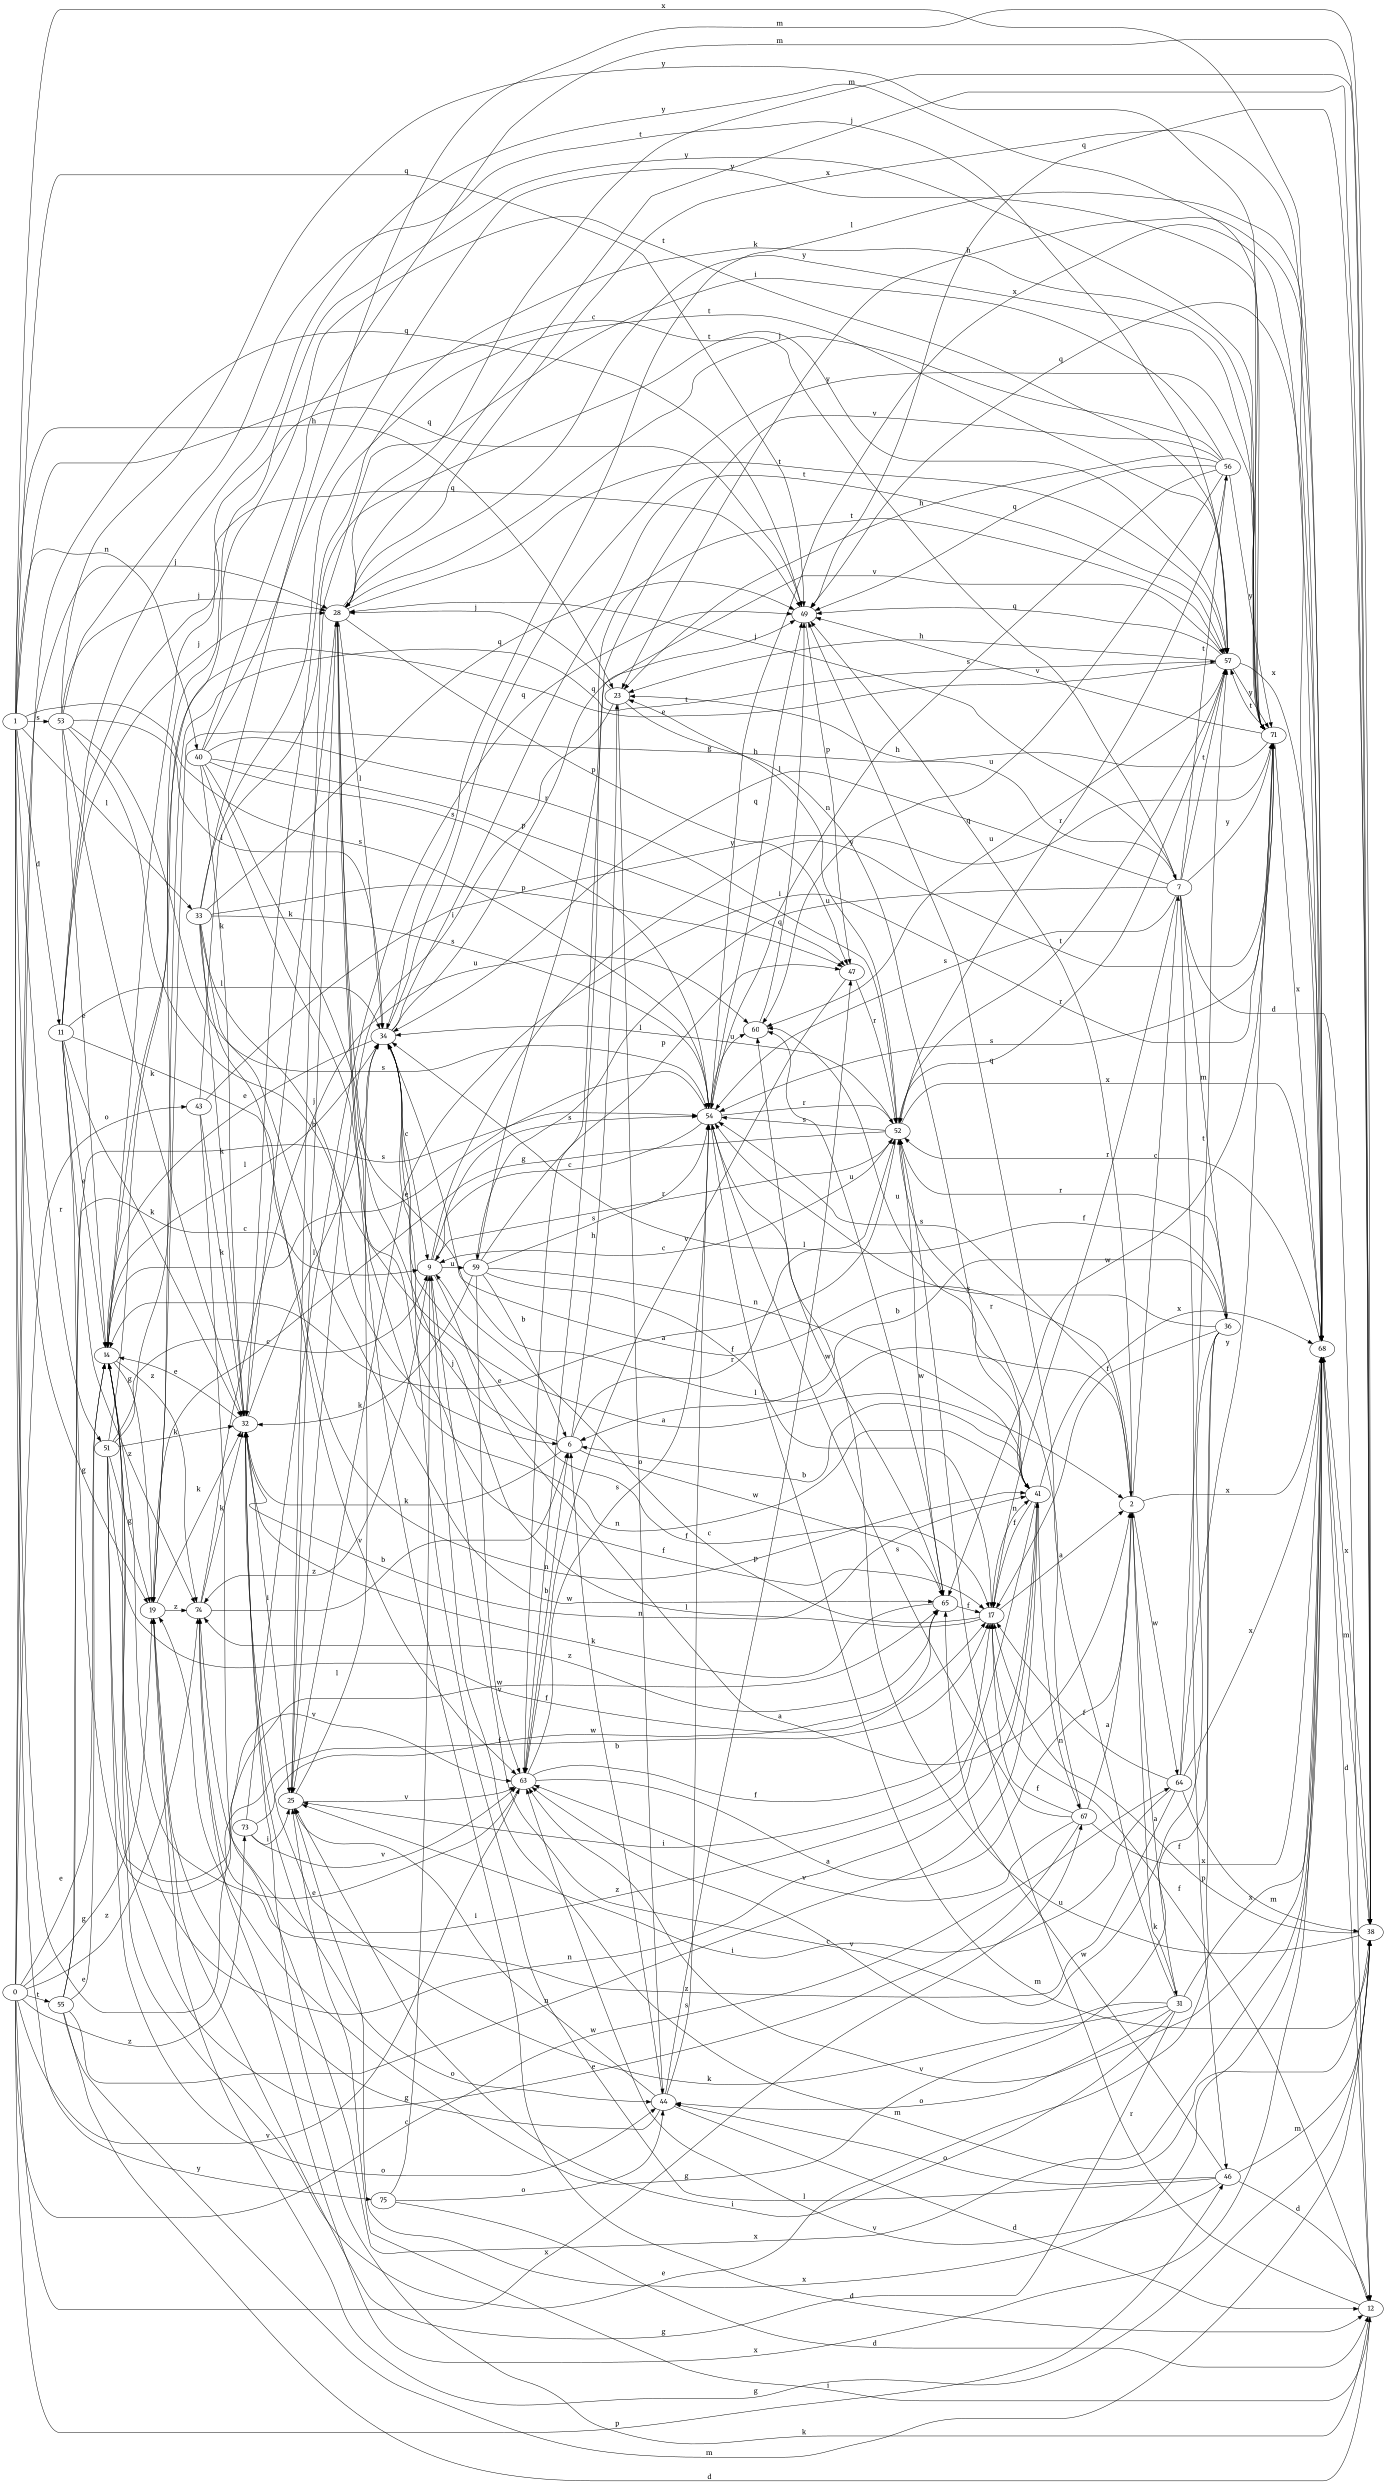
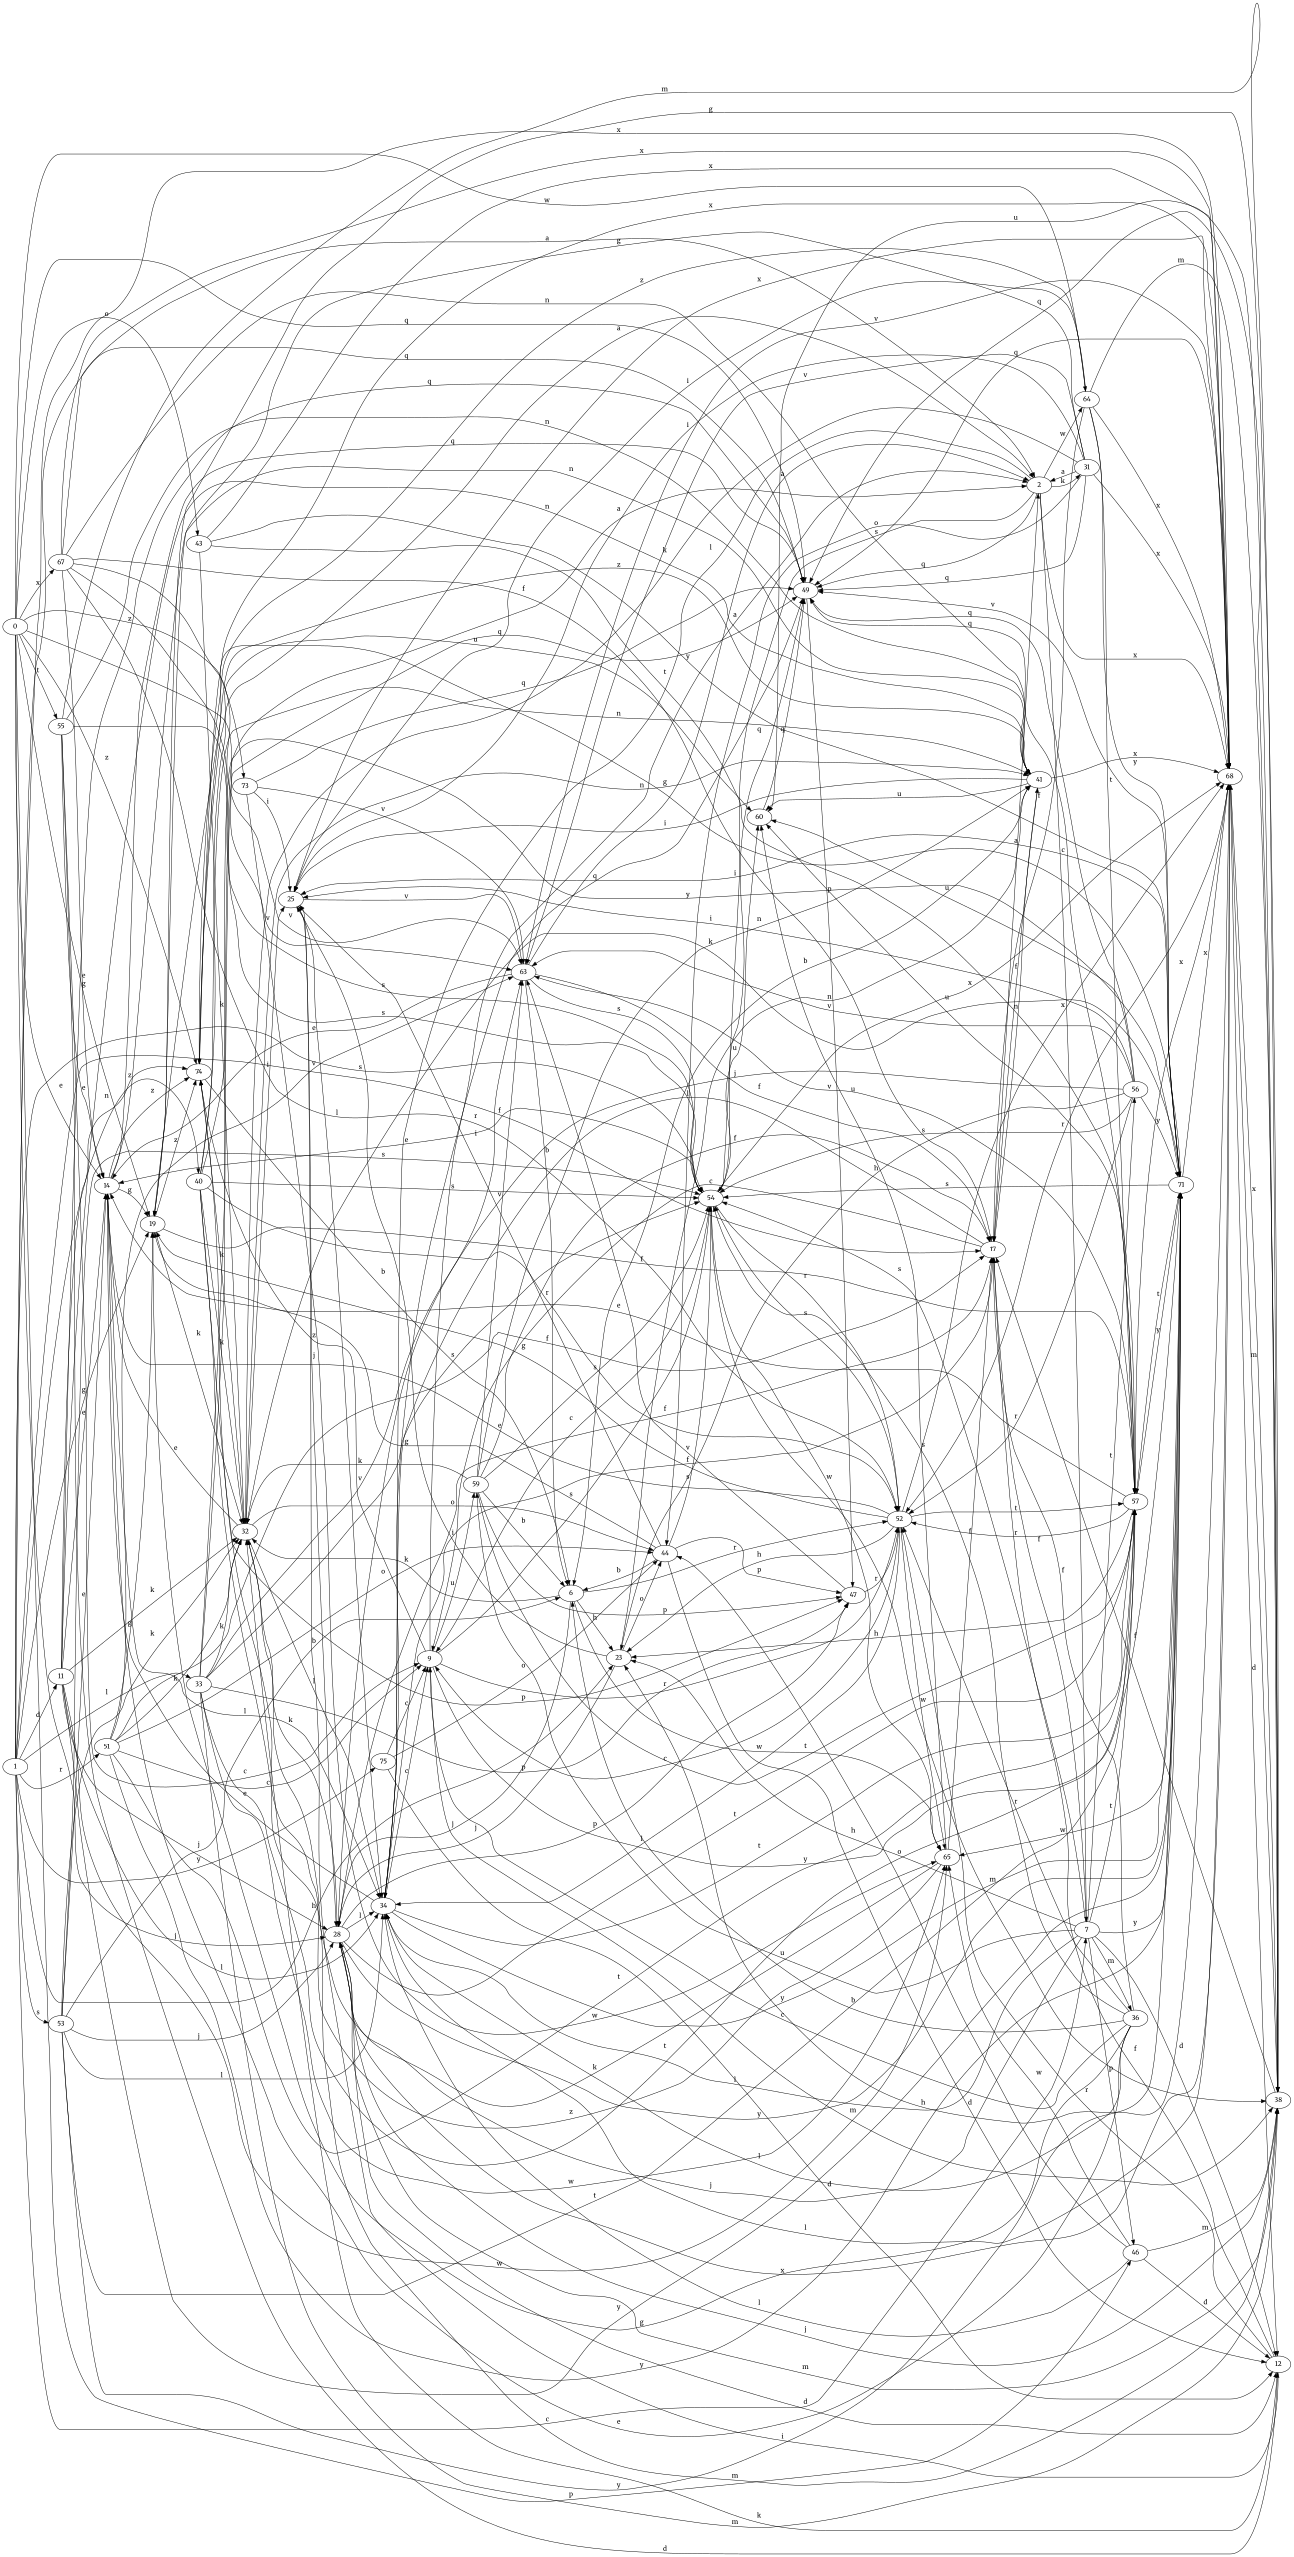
edge "19" -> "57": label "t" -> "f"
edge "41" -> "67": reversed
edge "46" -> "63": removed, label "v"
